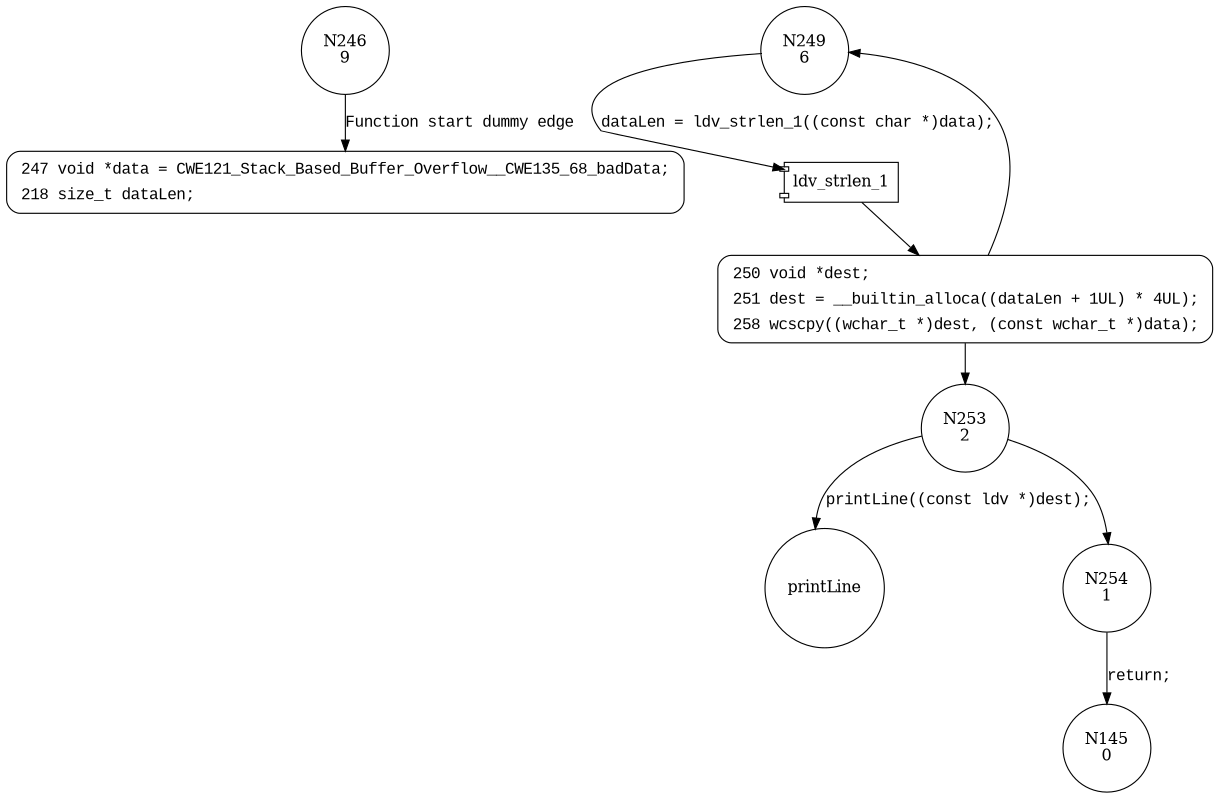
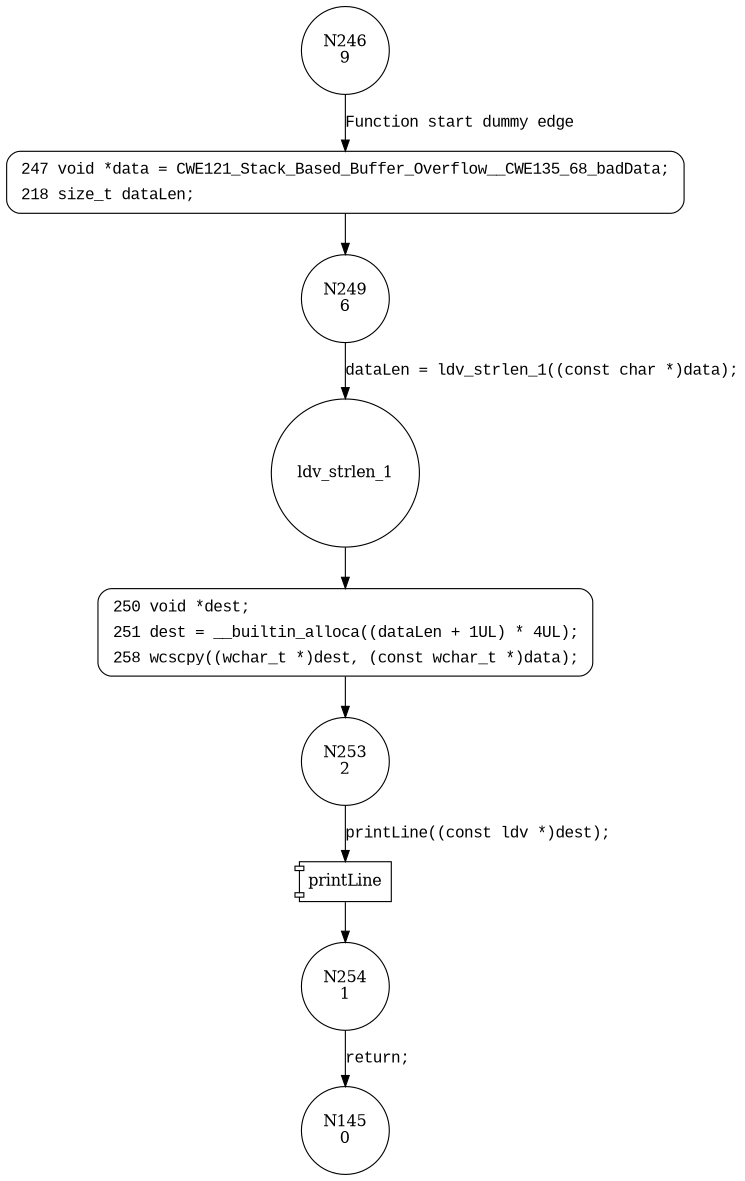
edge "250" -> "N249 6": now "247" -> "N249 6"
node "ldv_strlen_1": shape component -> circle
edge "N253 2" -> "N254 1": now "printLine" -> "N254 1"
node "printLine": shape circle -> component
